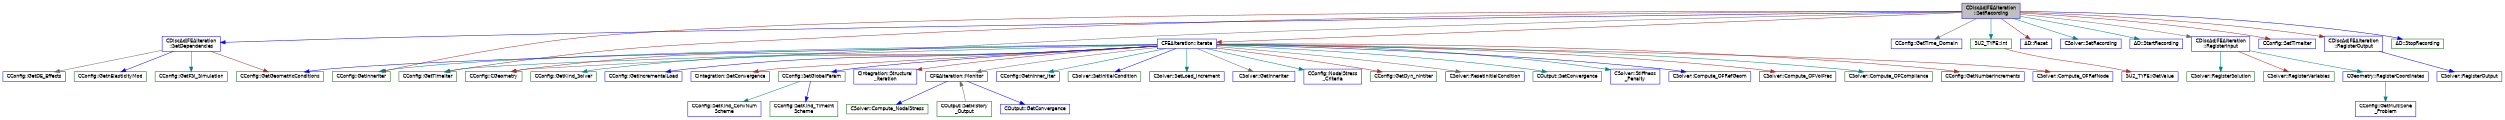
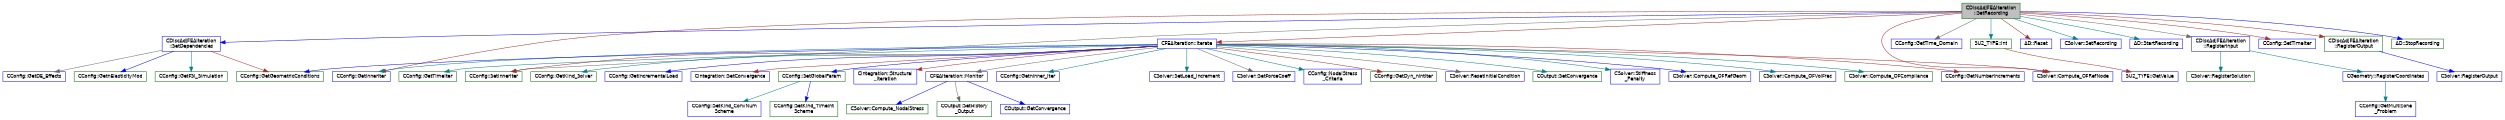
node "CDiscAdjFEAIteration ::SetRecording": color blue -> darkgreen
edge "CDiscAdjFEAIteration ::SetRecording" -> "CConfig::GetTimeIter": now "CDiscAdjFEAIteration ::SetRecording" -> "CSolver::Compute_OFRefNode"
node "CDiscAdjFEAIteration ::RegisterOutput": color blue -> darkgreen
edge "CFEAIteration::Iterate" -> "CSolver::Compute_OFVolFrac": color brown -> teal
node "CConfig::GetInnerIter": color darkgreen -> blue
node "CConfig::CGeometry": label "CConfig::CGeometry" -> "CConfig::SetInnerIter"
node "CSolver::SetInitialCondition": removed
node "CSolver::GetInnerIter": label "CSolver::GetInnerIter" -> "CSolver::SetForceCoeff"
node "CSolver::RegisterVariables": removed
edge "COutput::SetHistory _Output" -> "CFEAIteration::Monitor": reversed
